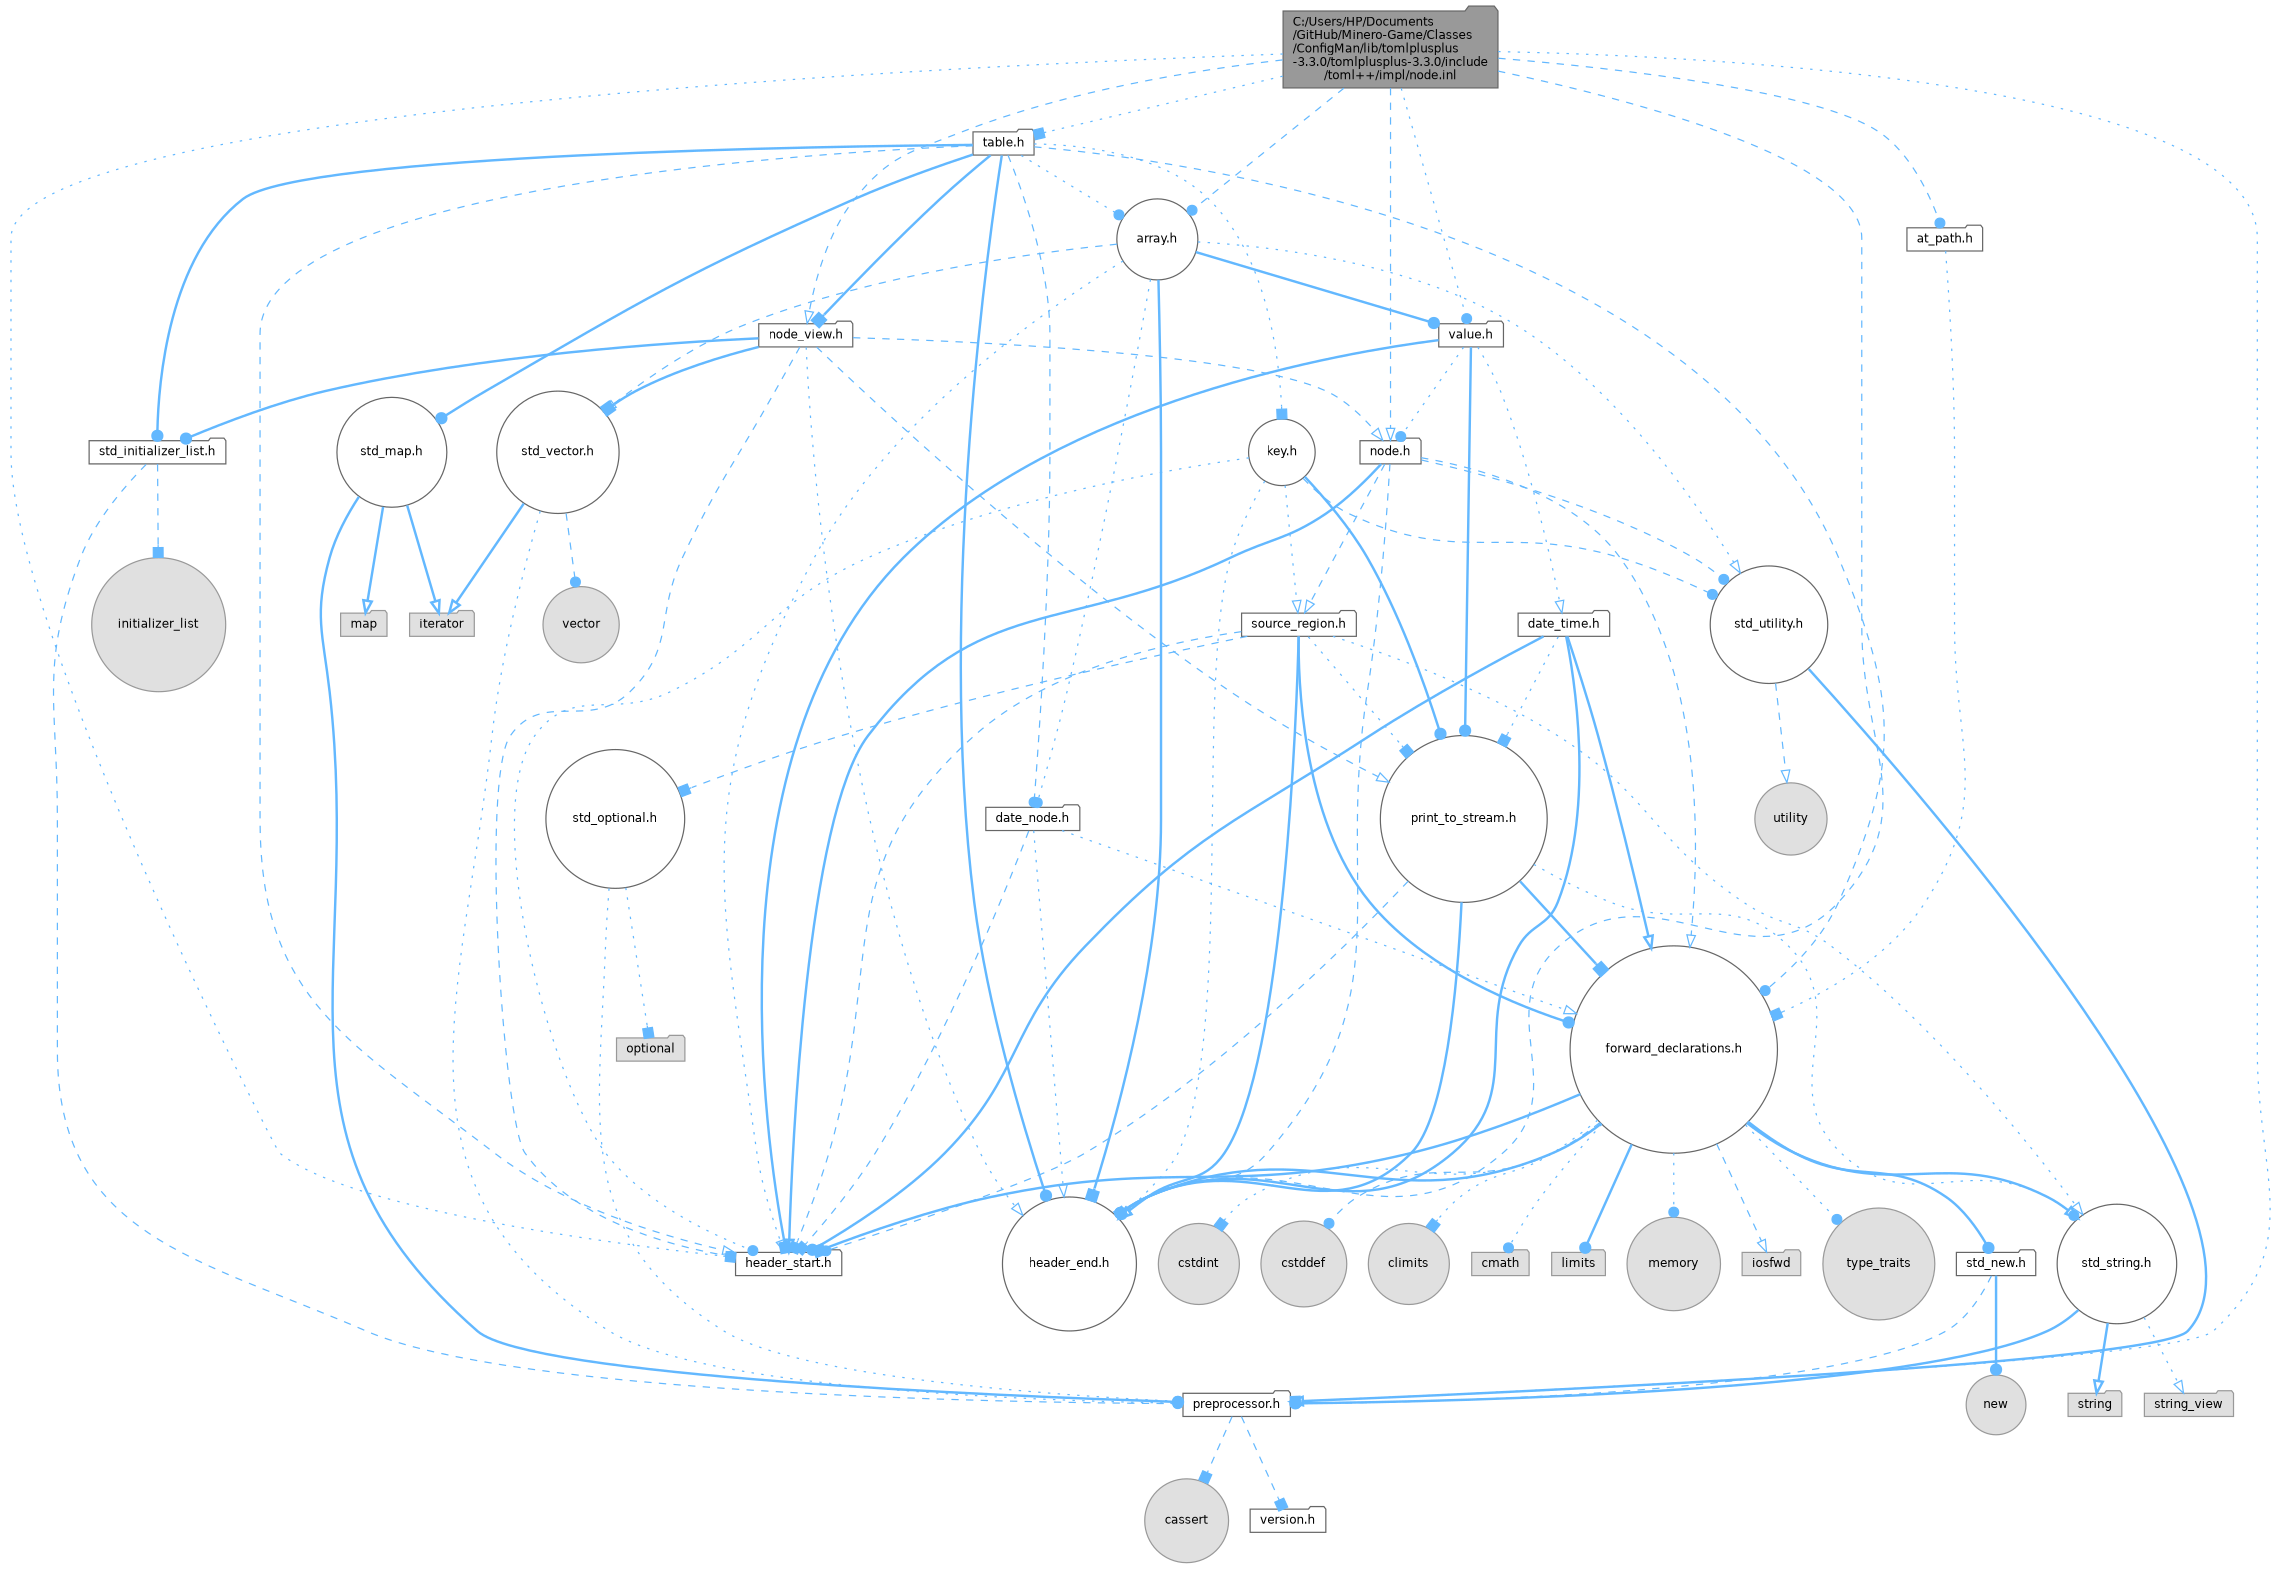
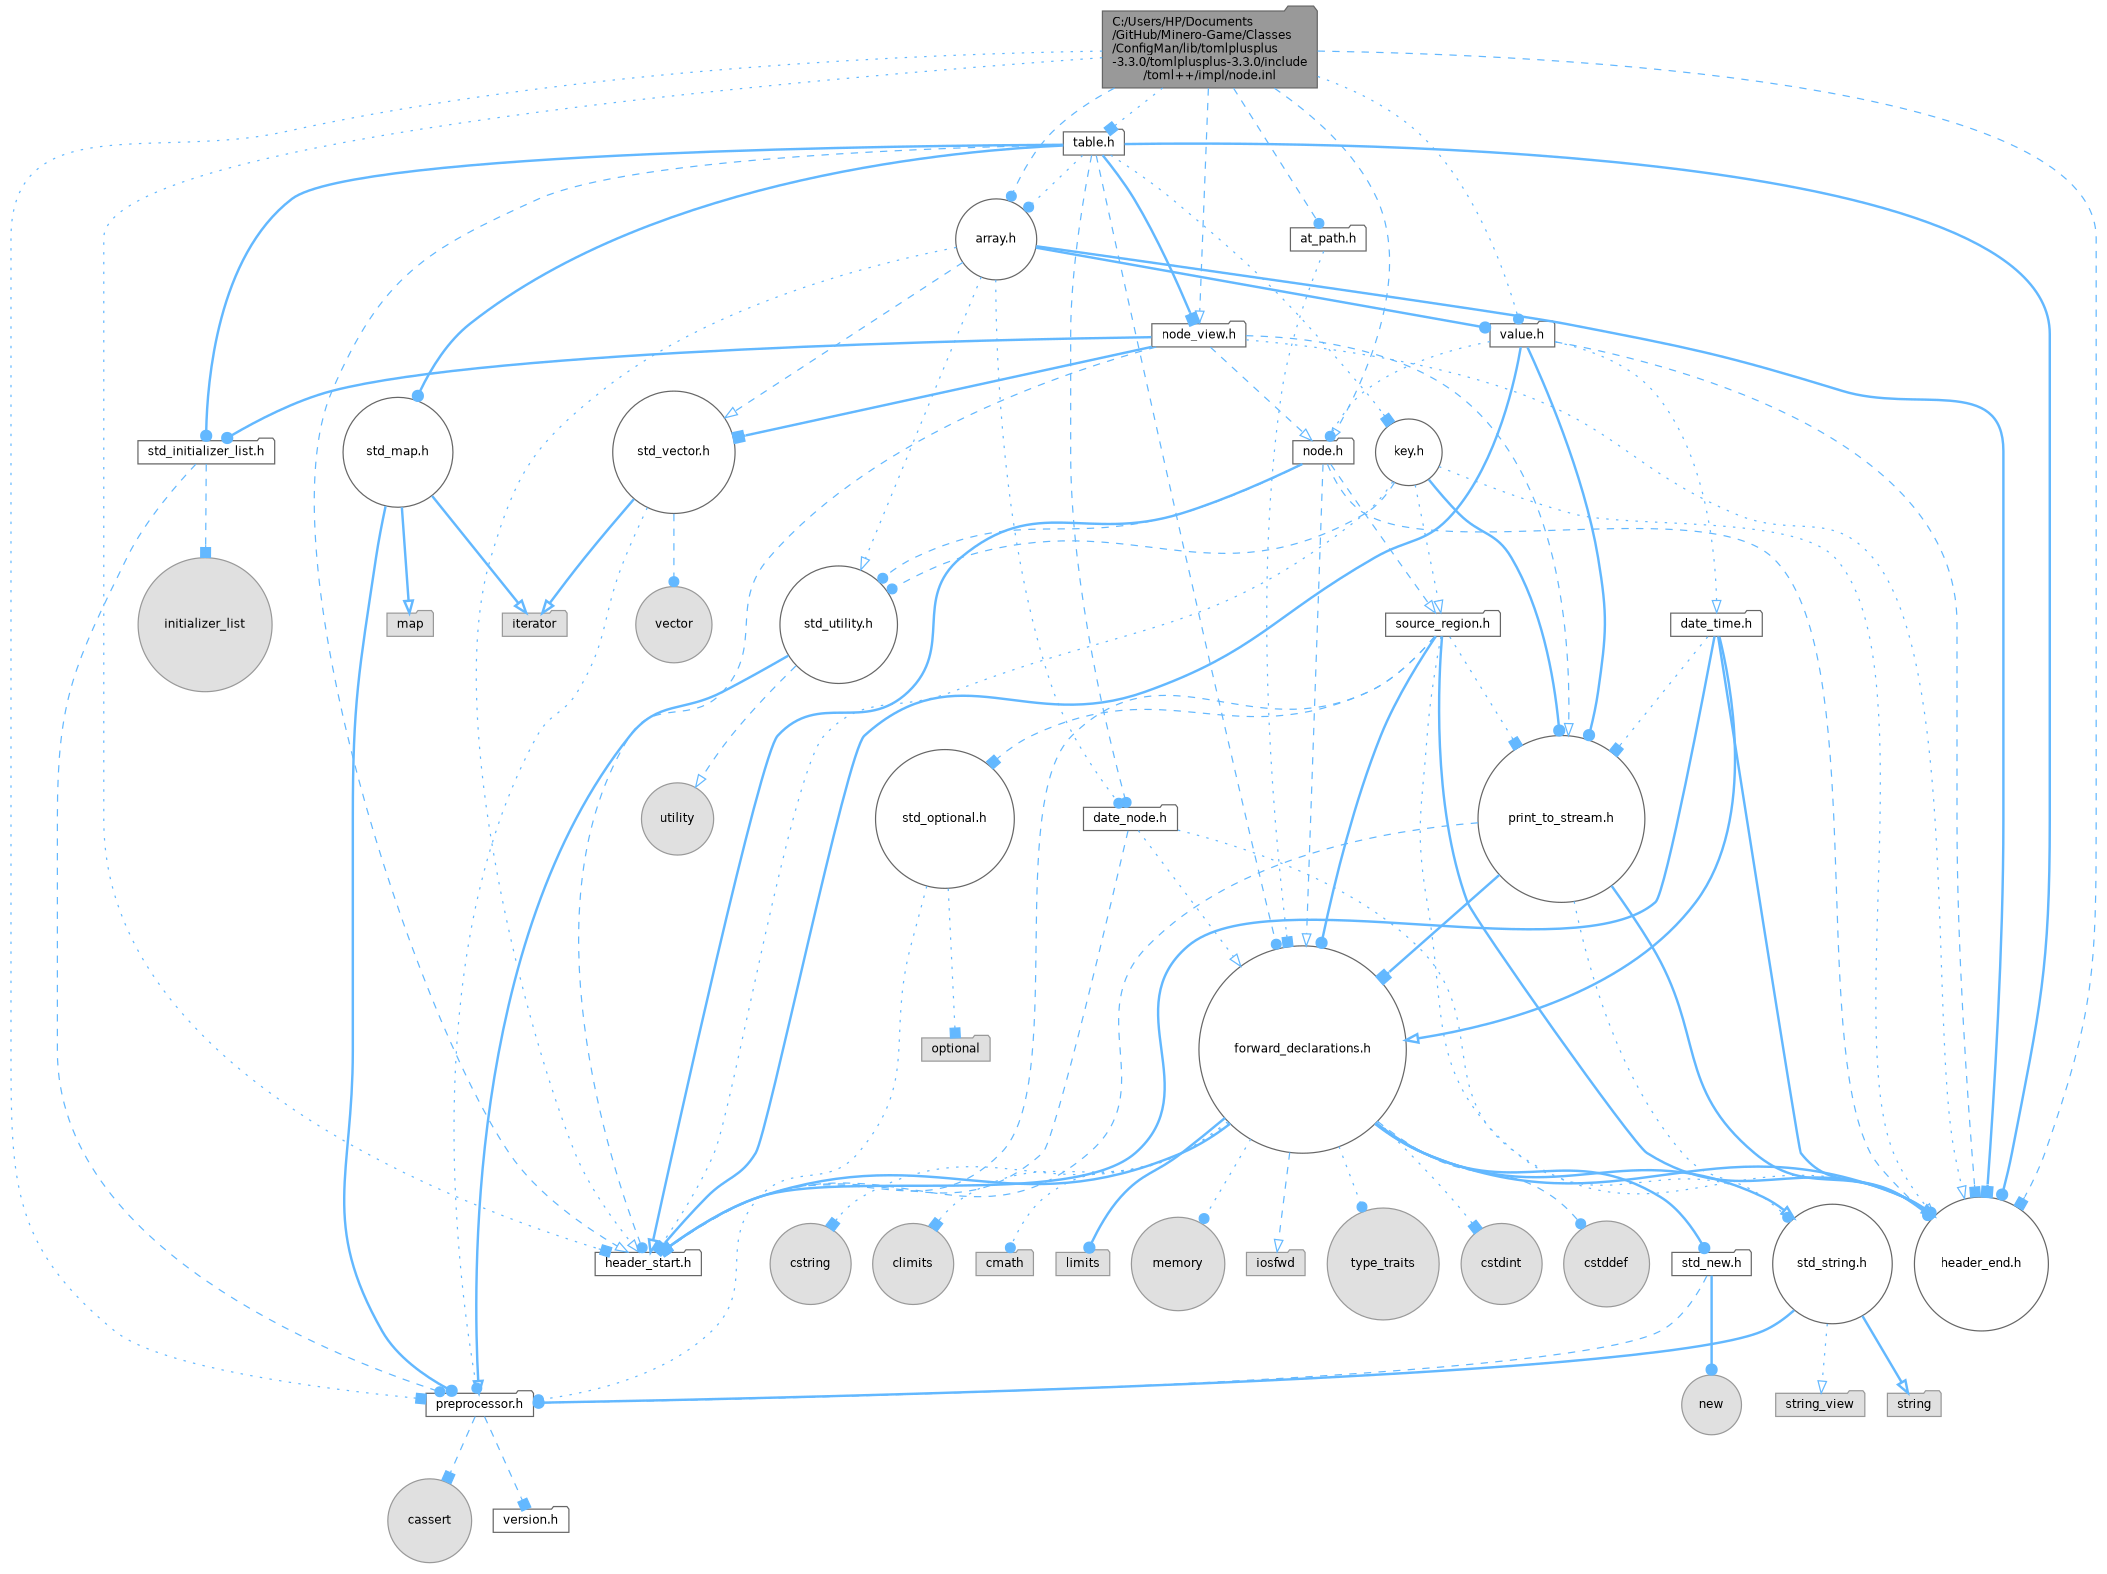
edge "value.h" -> "header_end.h": added
node "cstring": added
